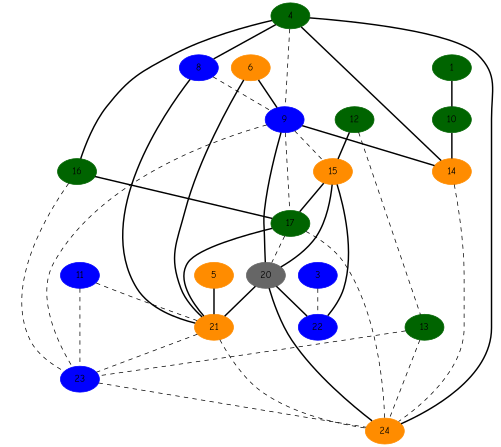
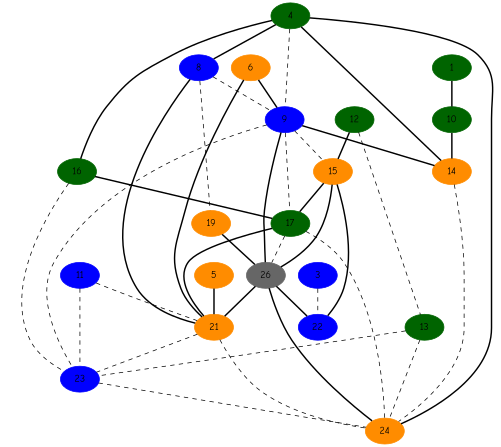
node "19": added
node "20": label "20" -> "26"
